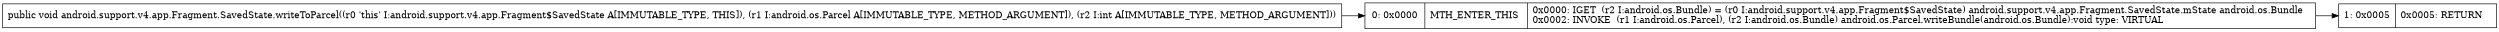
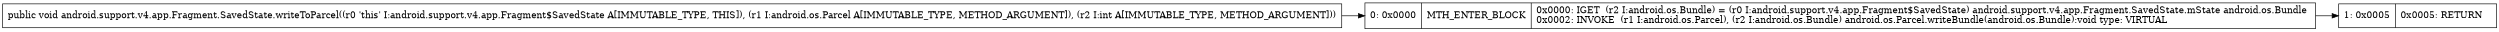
node "0: 0x0000": text "MTH_ENTER_THIS" -> "MTH_ENTER_BLOCK"
